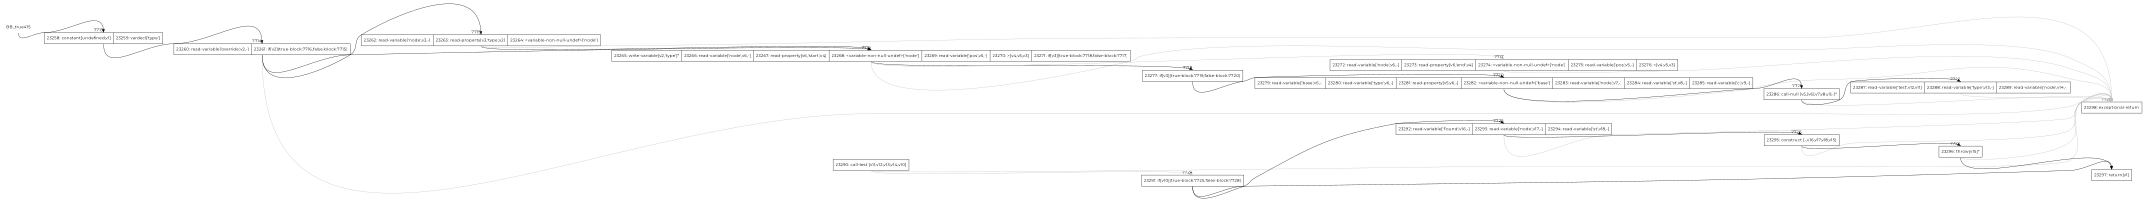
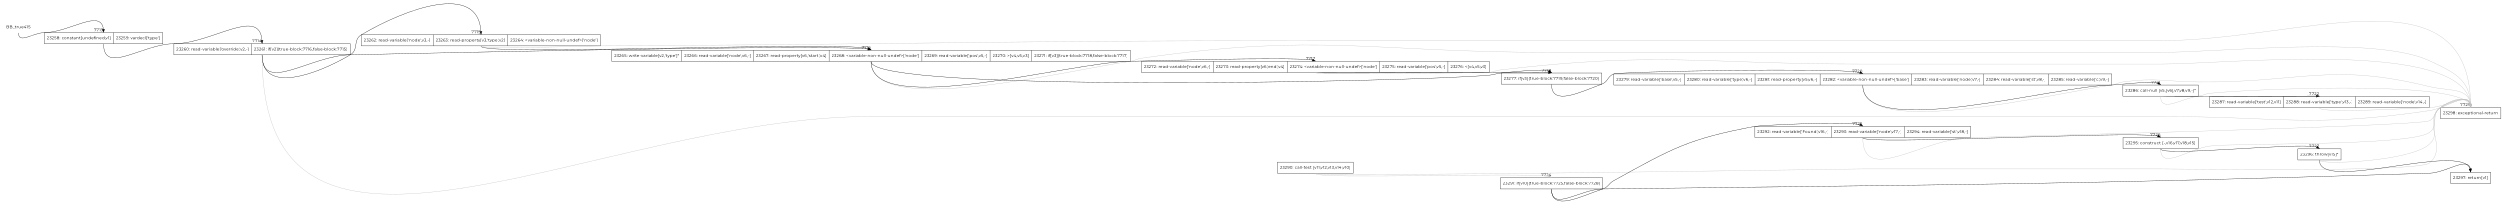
edge "23265: write-variable[v2,'type']*" -> "23272: read-variable['node',v6,-]": color gray -> black
edge "23272: read-variable['node',v6,-]" -> "23277: if[v3](true-block:7719,false-block:7720)": added
